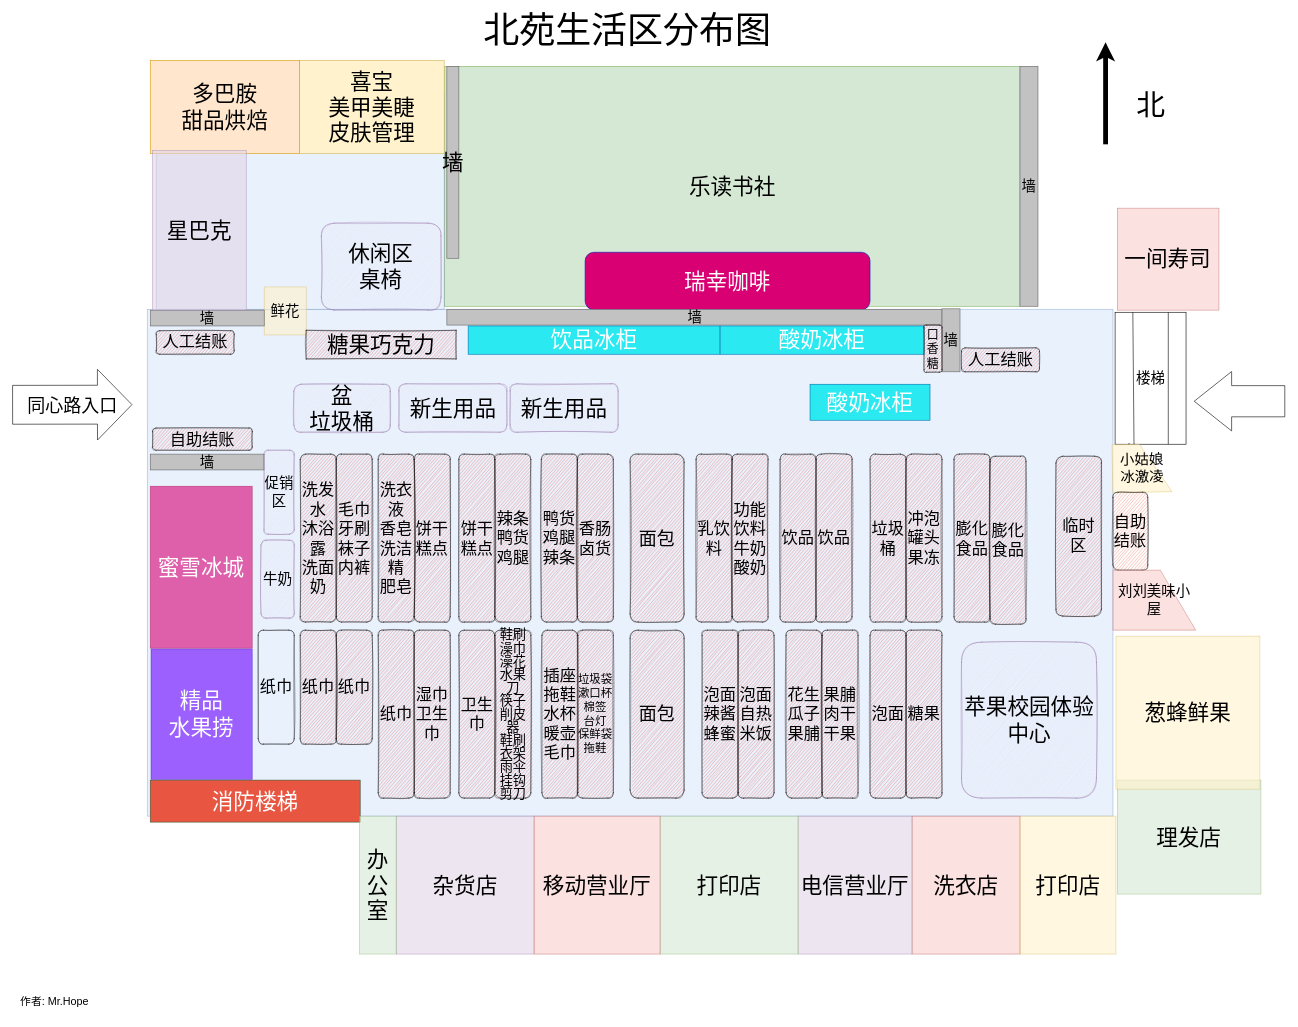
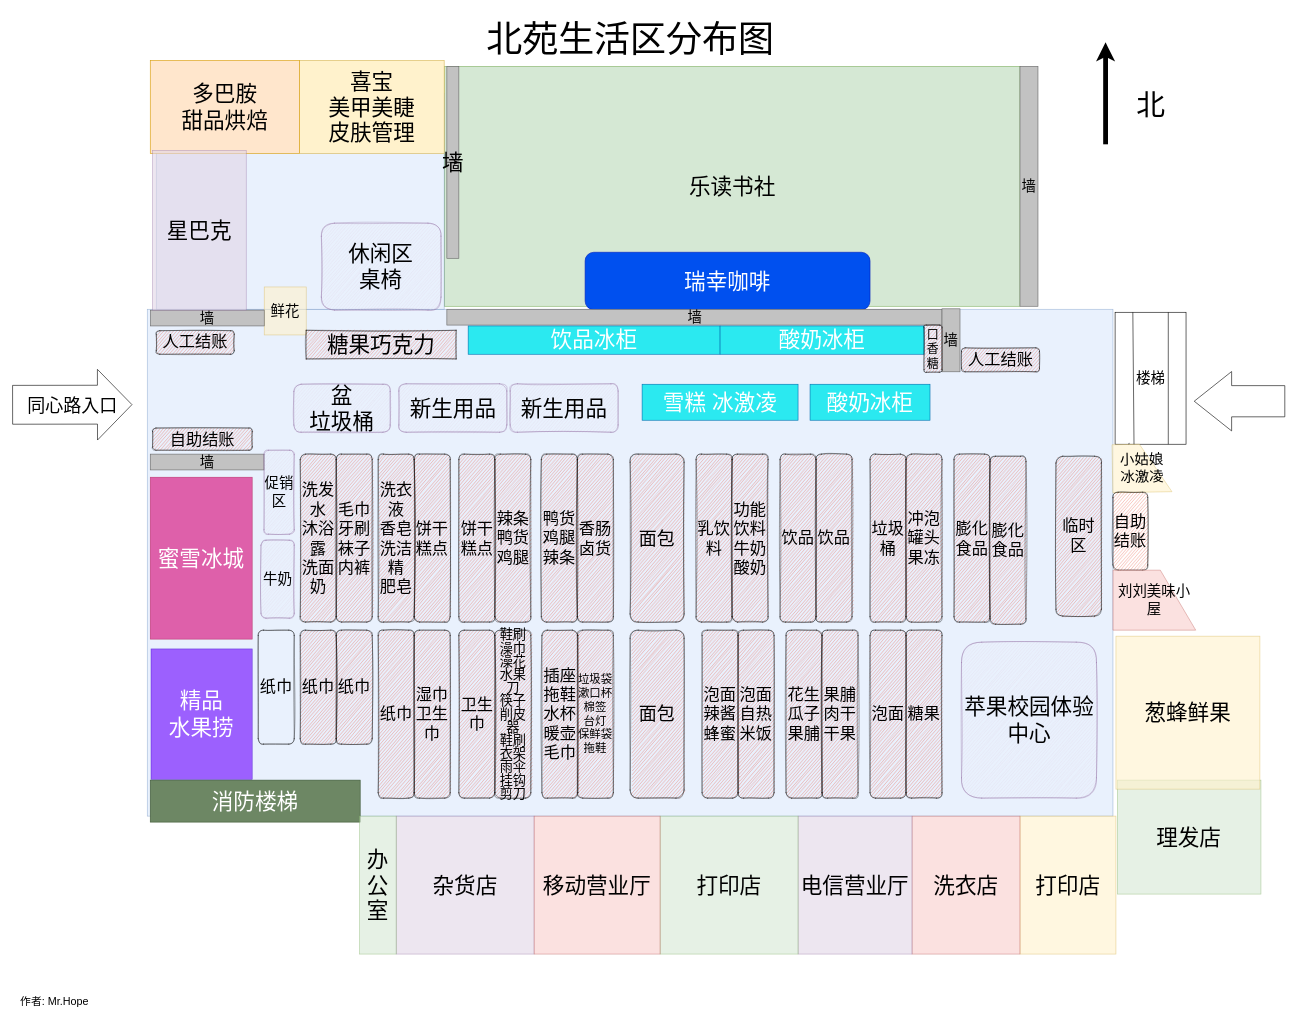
node "北苑生活区分布图": moved (627, 30) -> (630, 39)
node "一间寿司": removed
node "瑞幸咖啡": fillcolor #d80073 -> #0050ef
node "雪糕 冰激凌": added
node "蜜雪冰城": moved (201, 567) -> (201, 558)
node "消防楼梯": fillcolor #e85642 -> #6d8764
